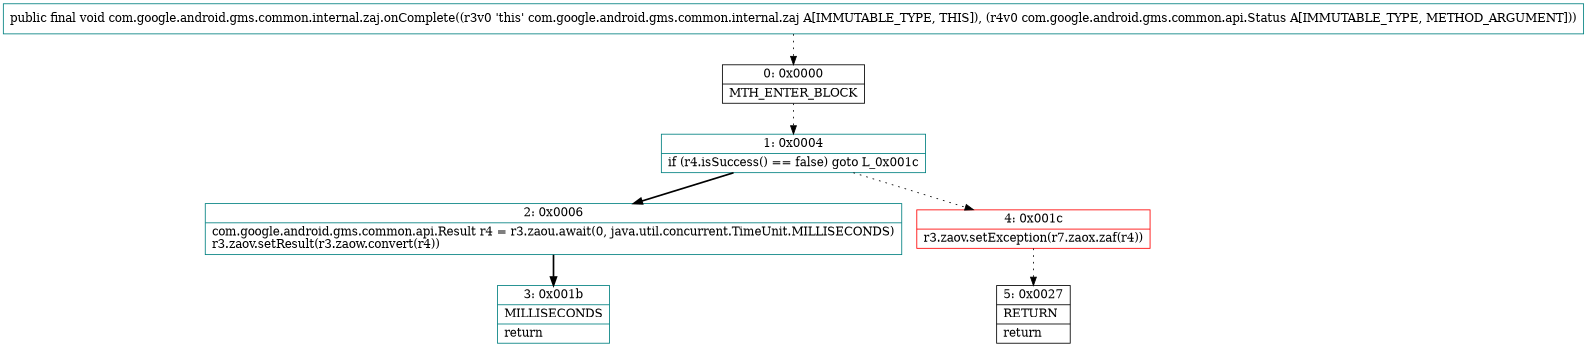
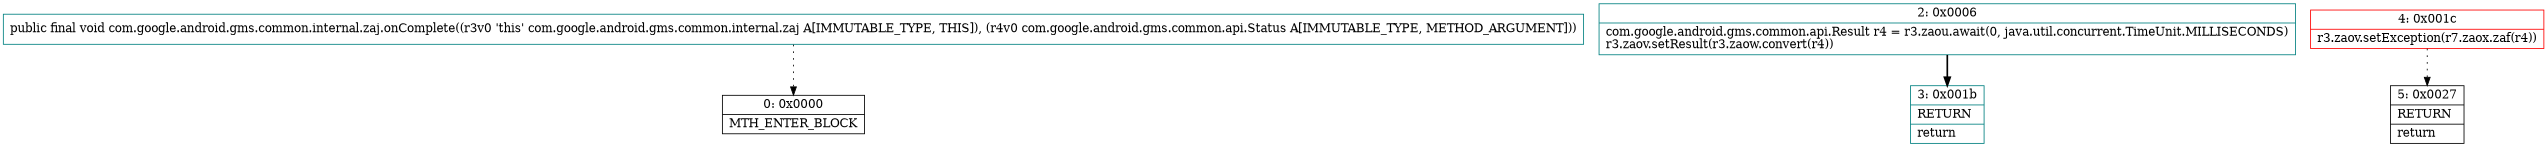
node "1: 0x0004": removed
node "3: 0x001b": text "MILLISECONDS" -> "RETURN"
